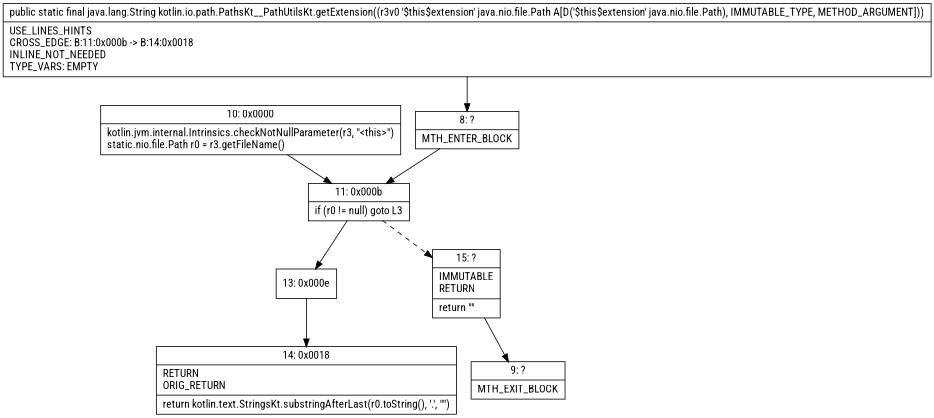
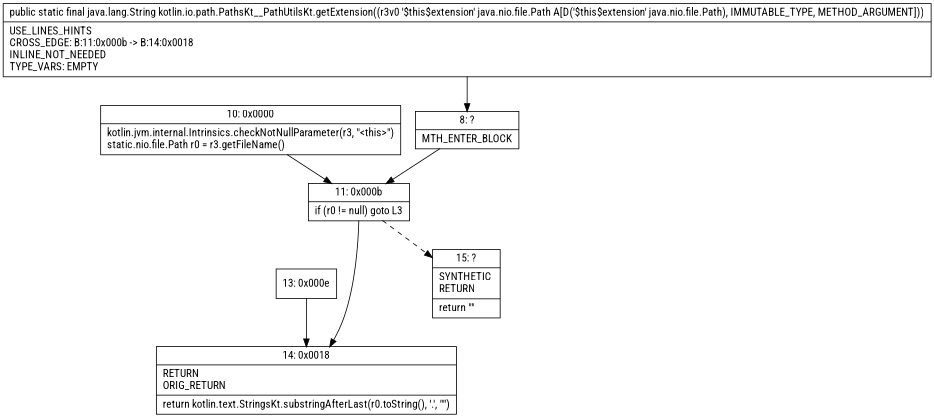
edge "11: 0x000b" -> "13: 0x000e": now "11: 0x000b" -> "14: 0x0018"
node "15: ?": text "IMMUTABLE" -> "SYNTHETIC"
node "9: ?": removed
